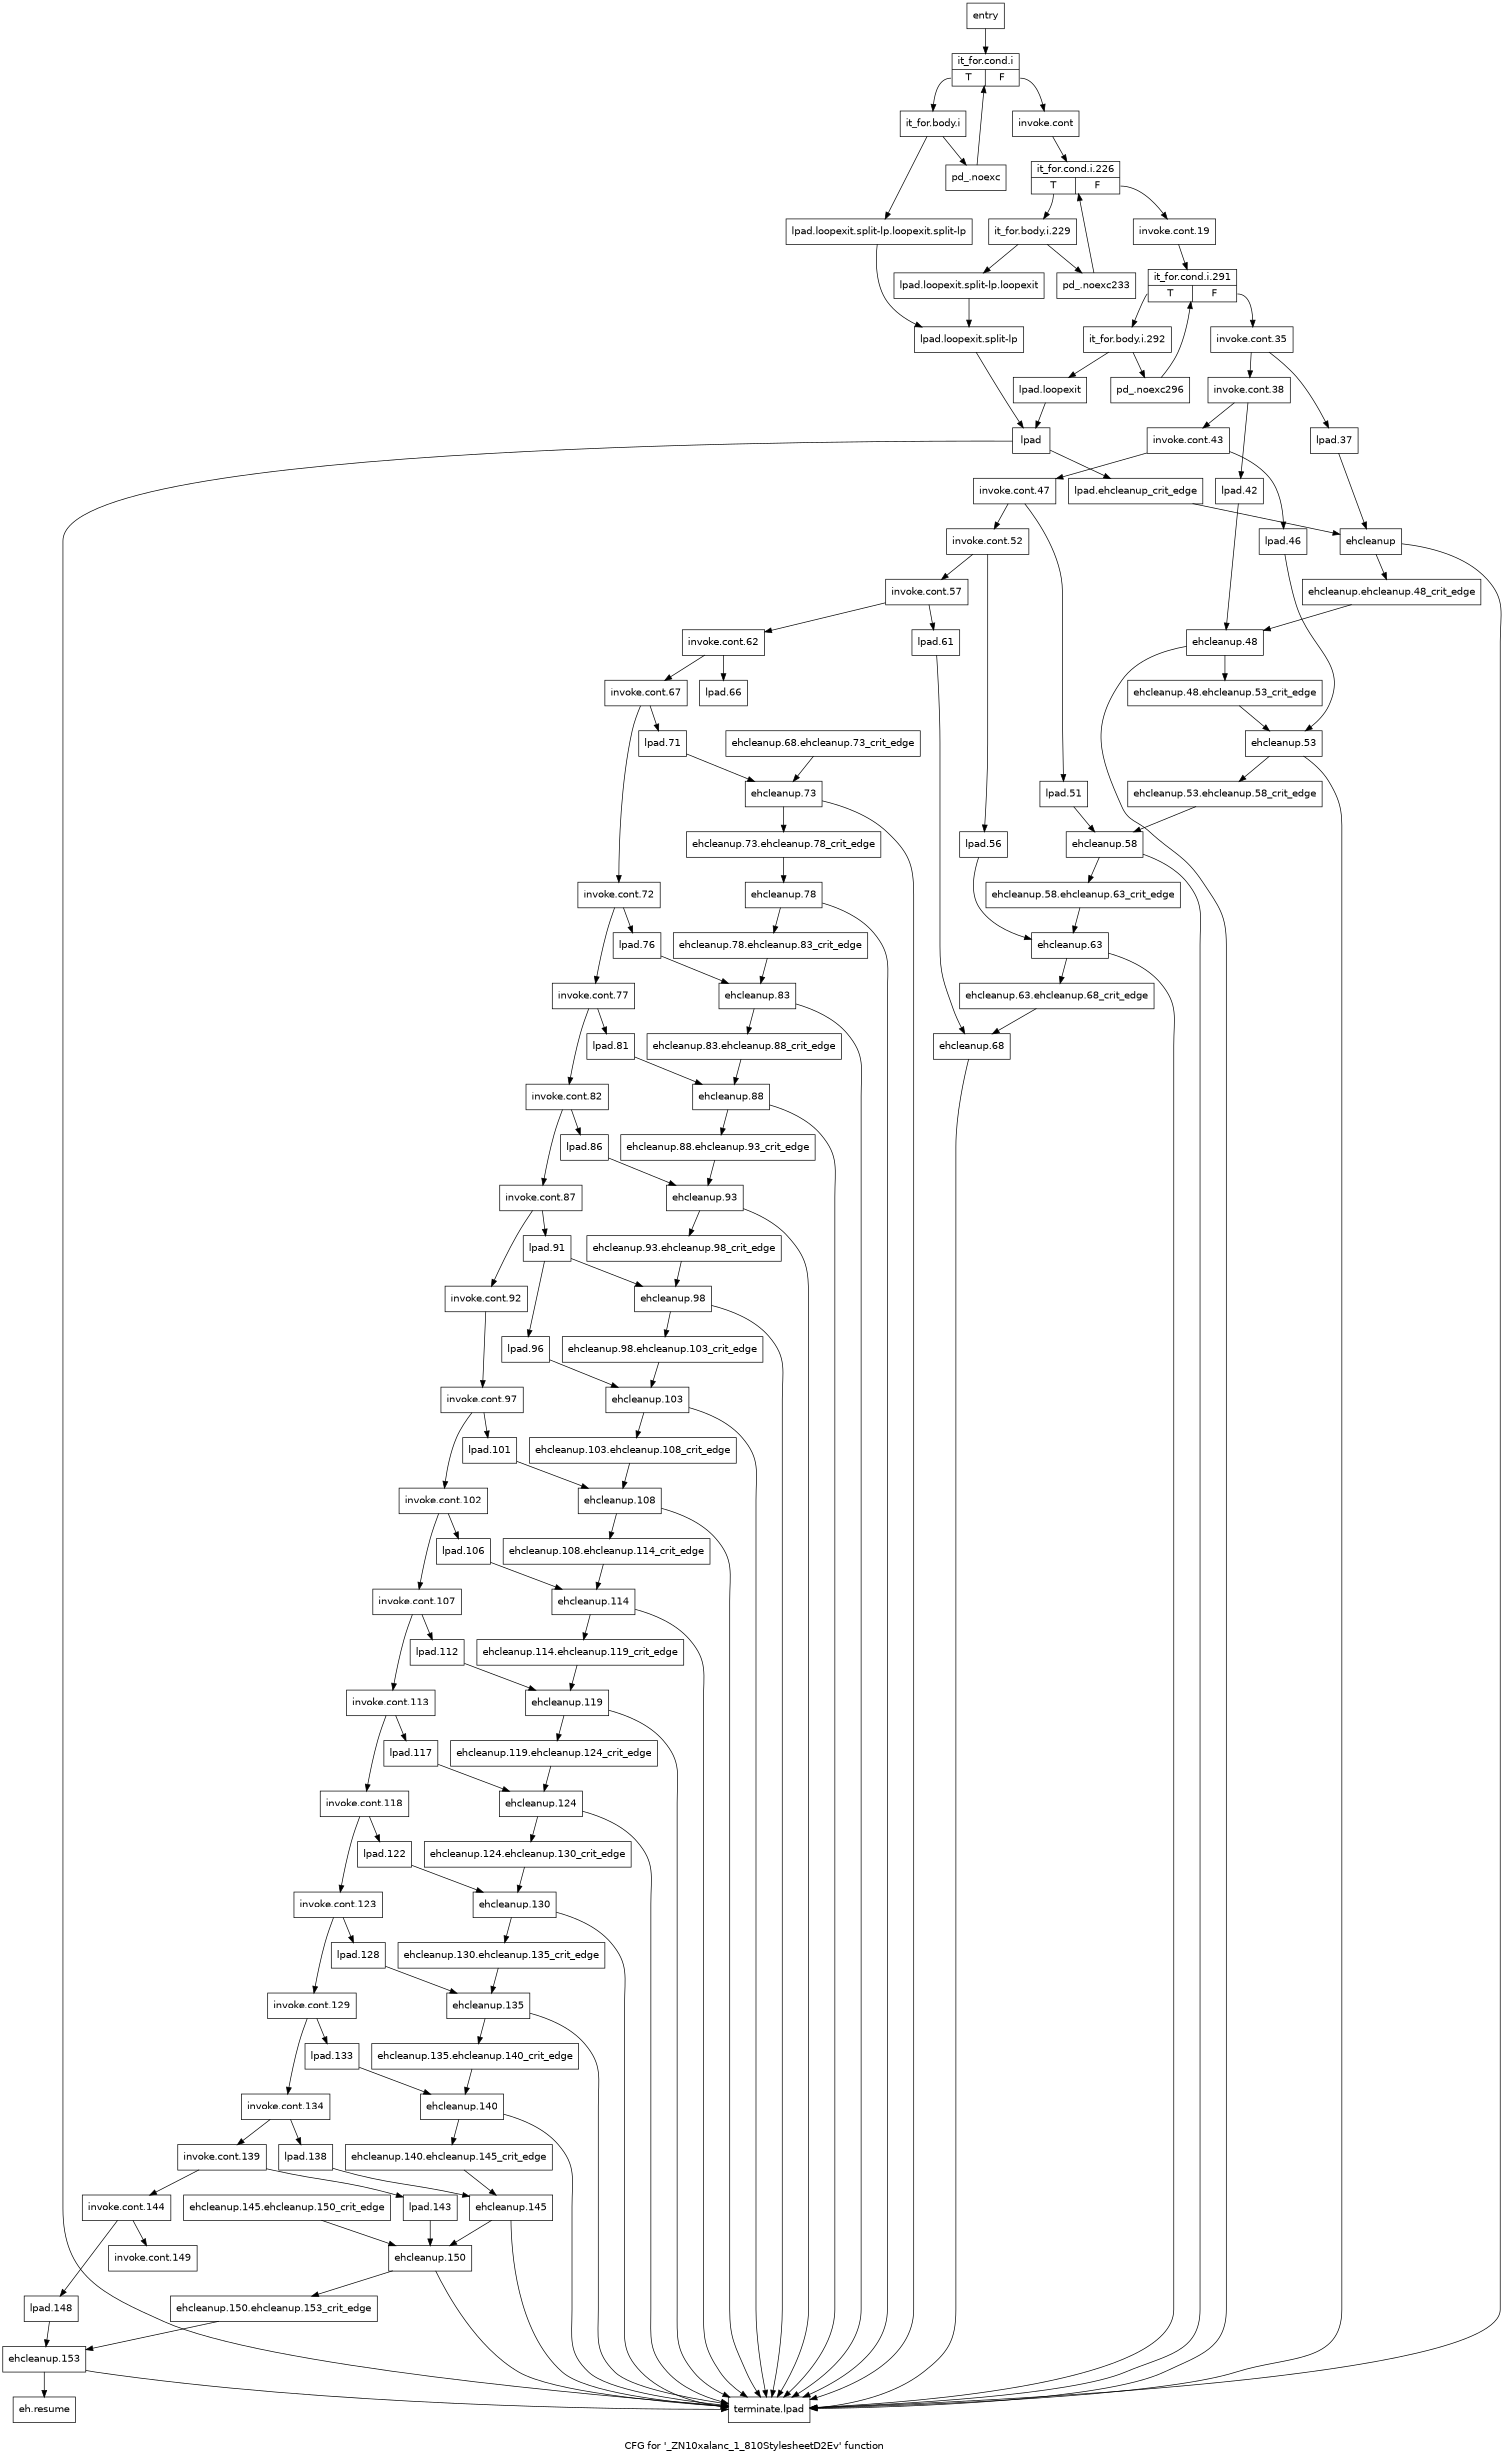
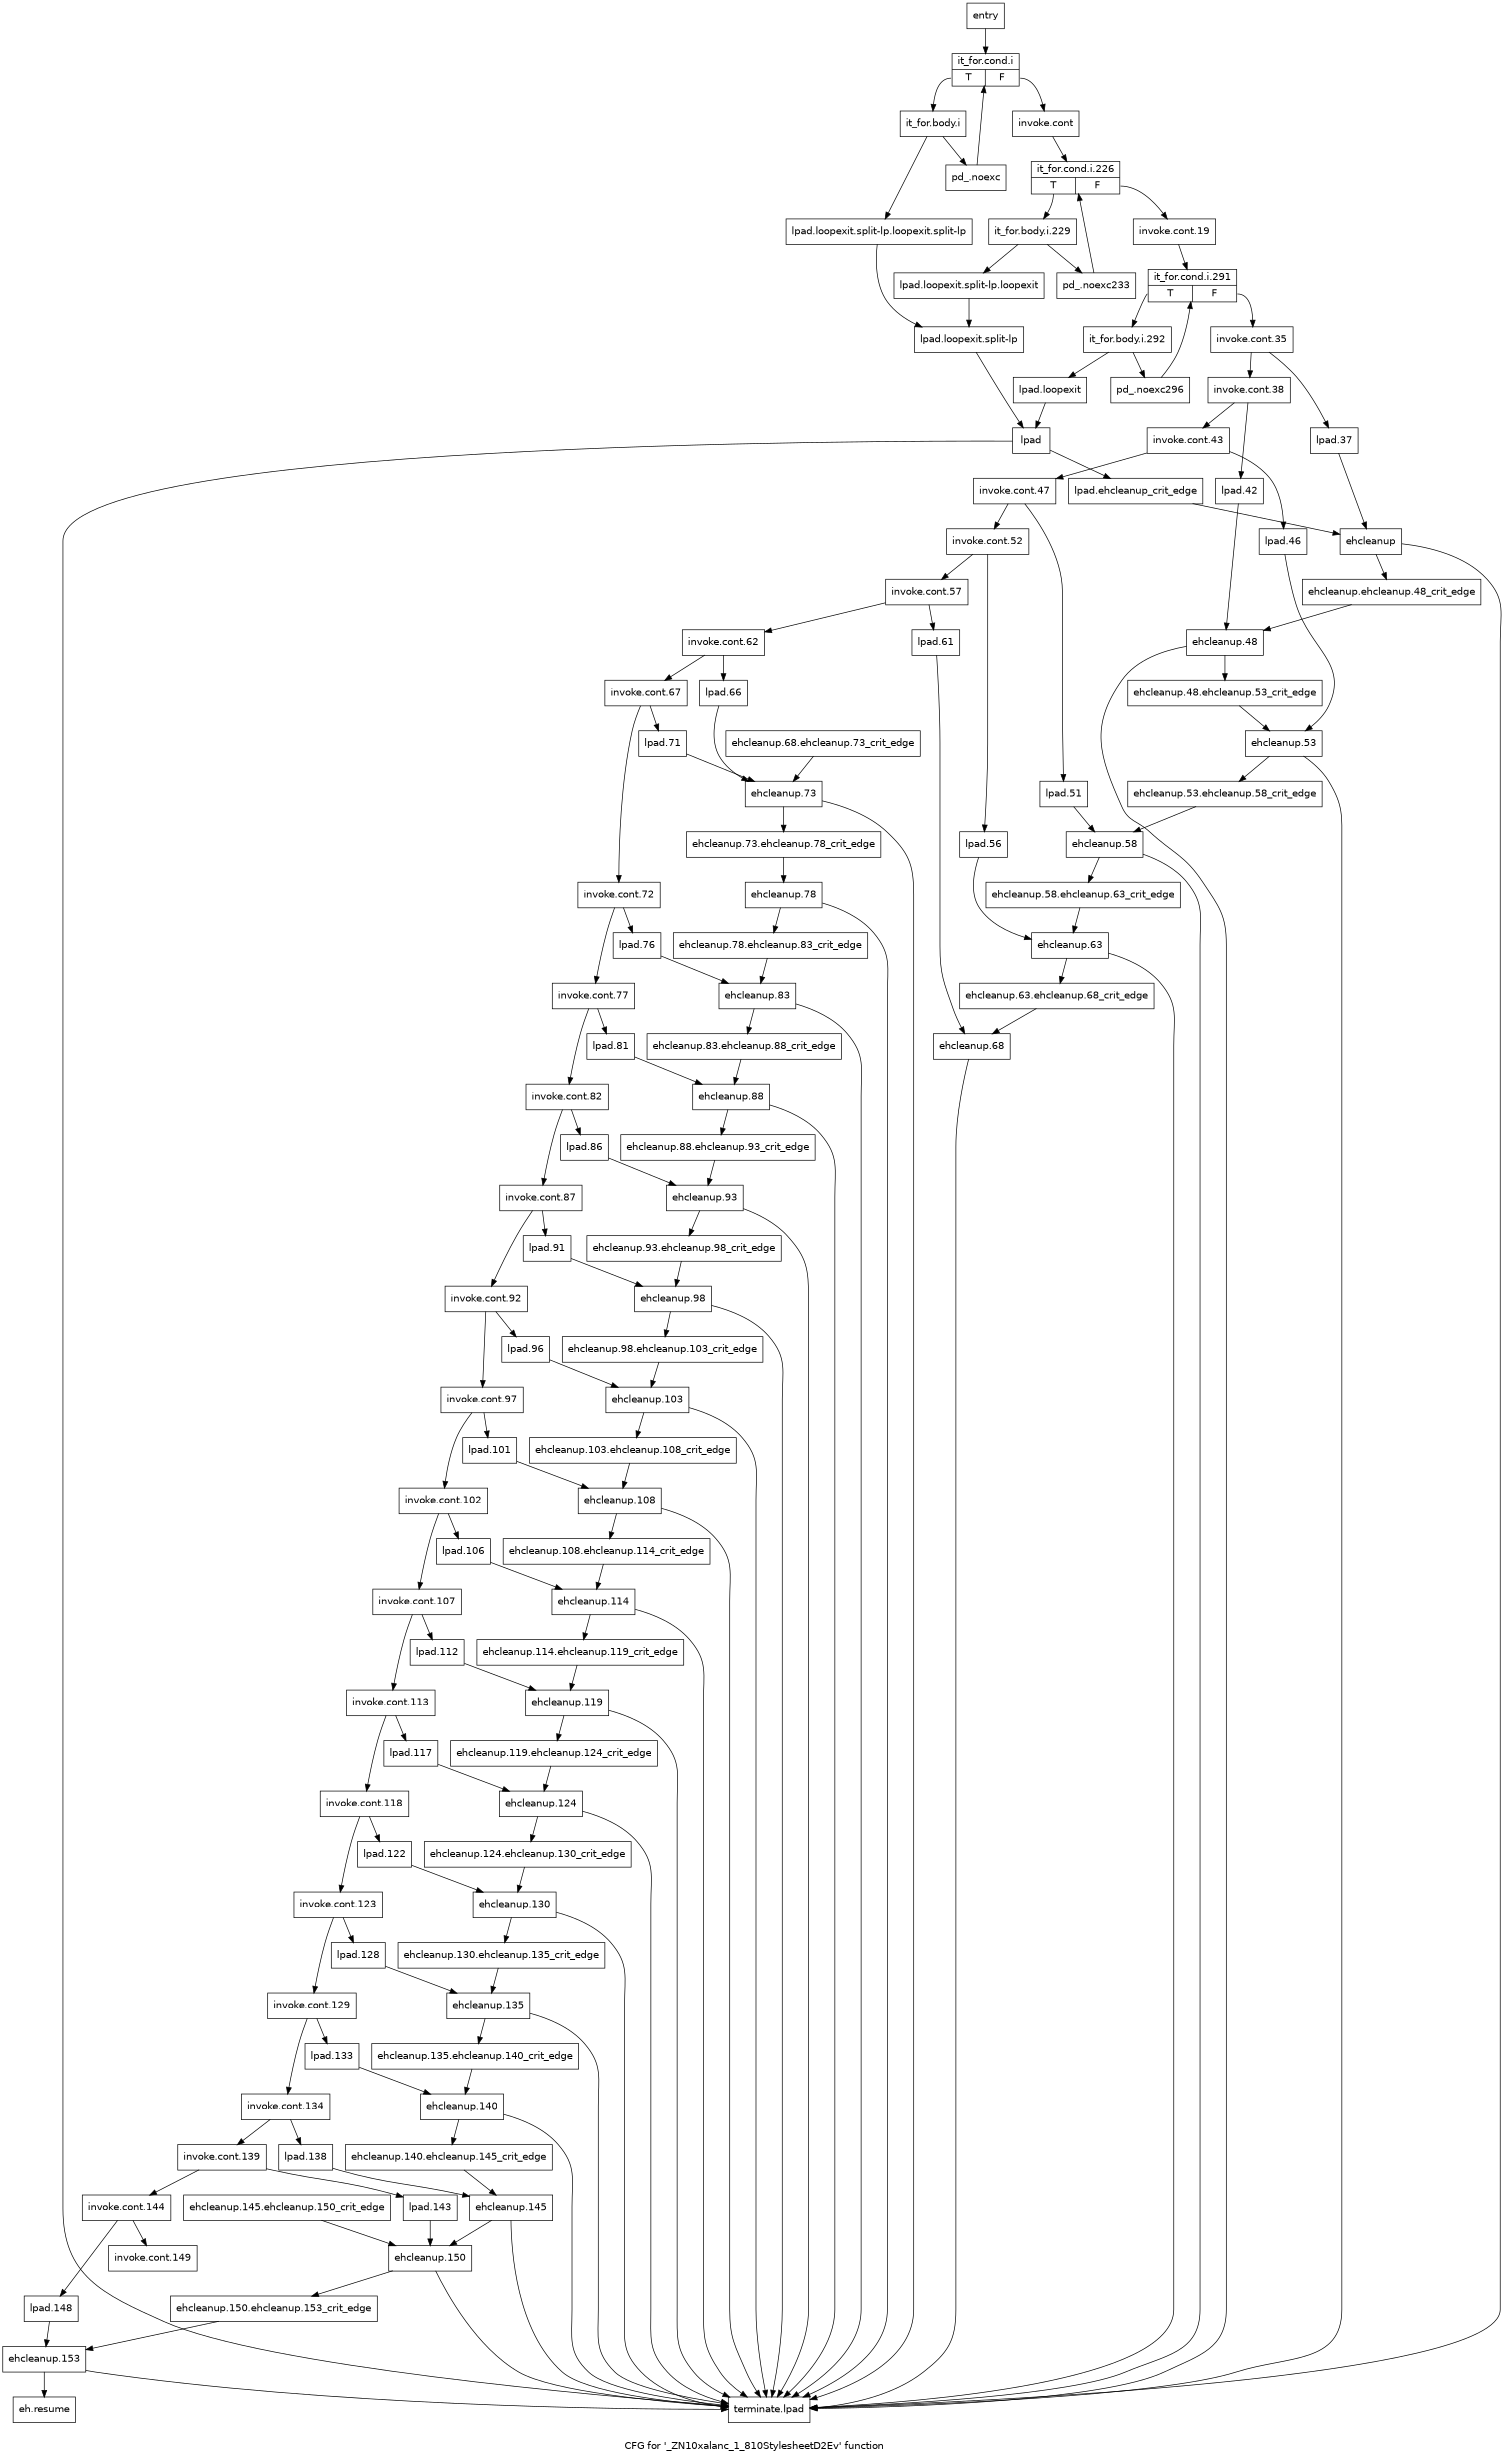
edge "lpad.66" -> "ehcleanup.73": added
edge "lpad.91" -> "lpad.96": now "invoke.cont.92" -> "lpad.96"
